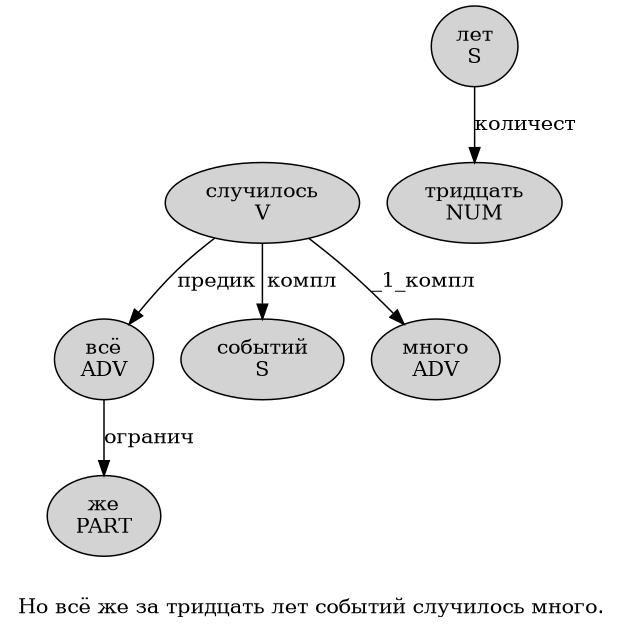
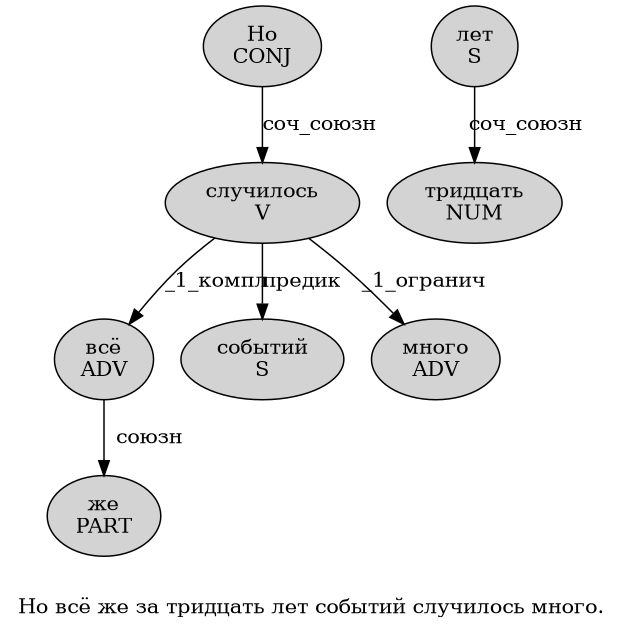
node "Но CONJ": added
edge "лет S" -> "тридцать NUM": label "количест" -> "соч_союзн"
edge "случилось V" -> "всё ADV": label "предик" -> "_1_компл"
edge "случилось V" -> "событий S": label "компл" -> "предик"
edge "случилось V" -> "много ADV": label "_1_компл" -> "_1_огранич"
edge "всё ADV" -> "же PART": label "огранич" -> "союзн"
